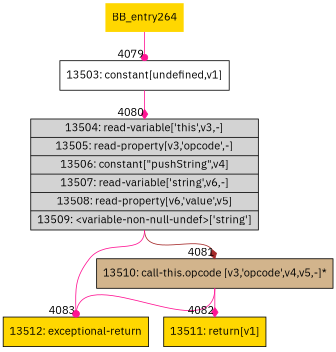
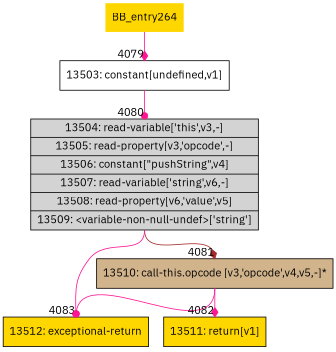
edge "BB_entry264" -> "13503: constant[undefined,v1]": arrowhead dot -> diamond
edge "13503: constant[undefined,v1]" -> "13504: read-variable['this',v3,-]": arrowhead diamond -> dot
